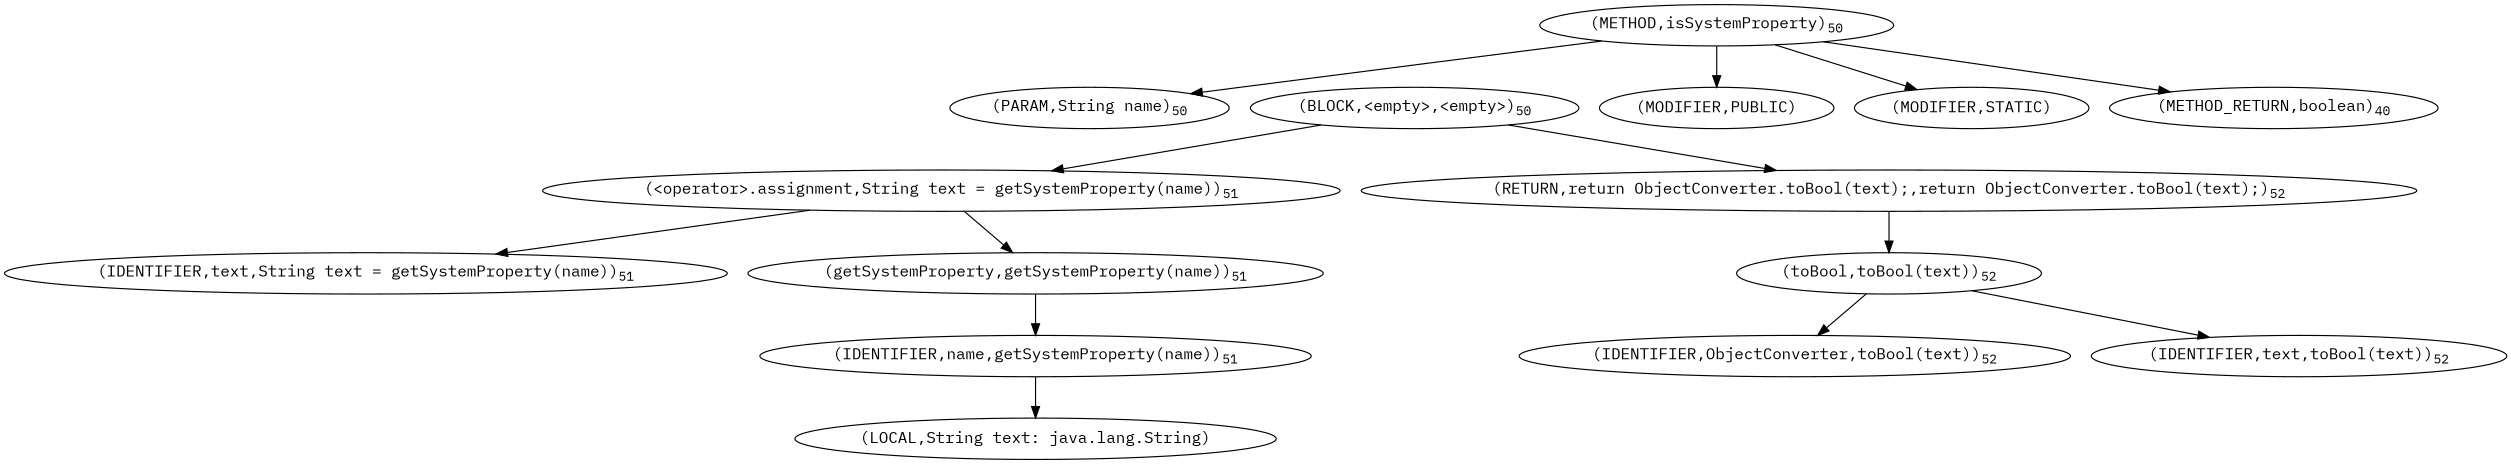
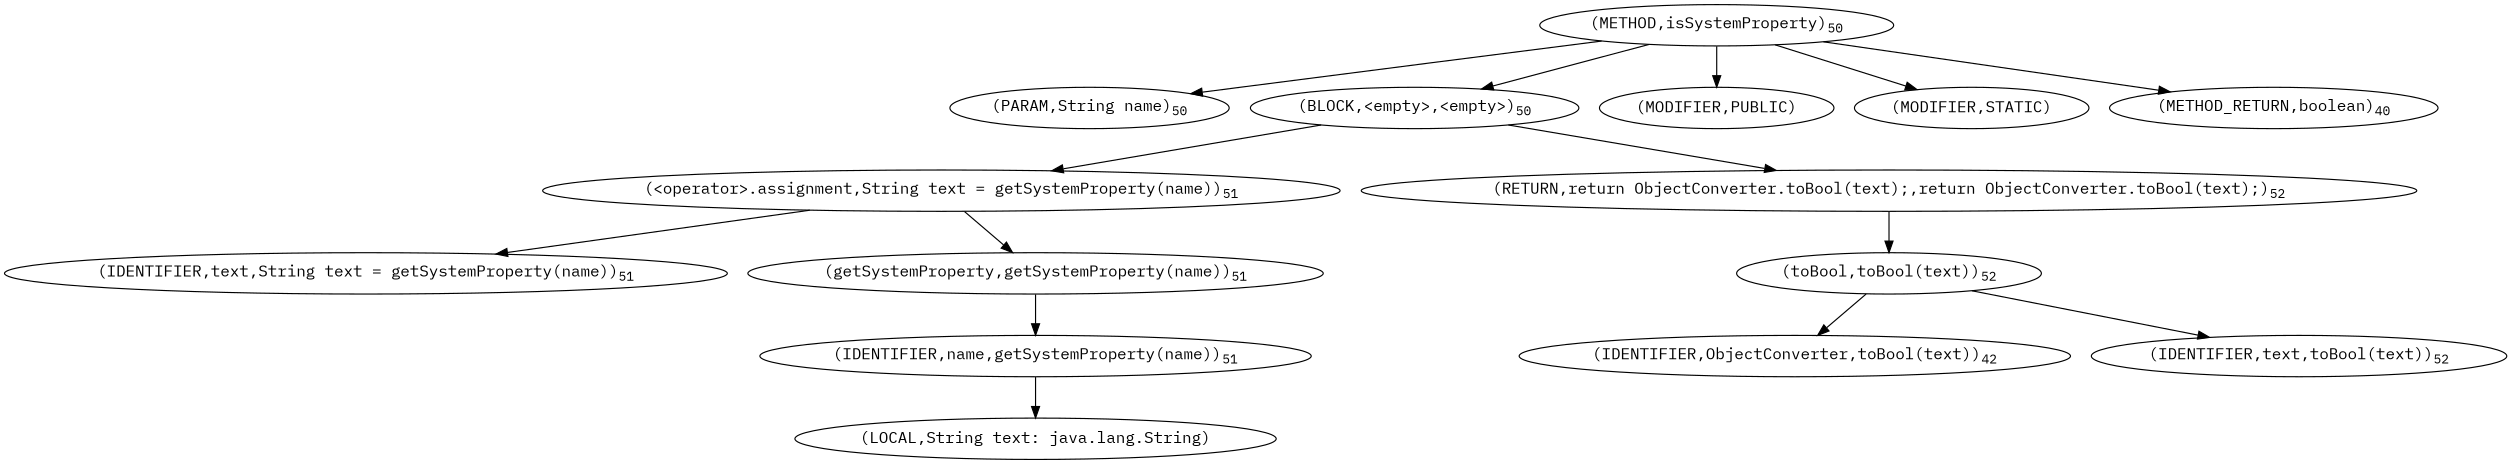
edge "(METHOD,isSystemProperty)" -> "(BLOCK,<empty>,<empty>)": added
node "(IDENTIFIER,ObjectConverter,toBool(text))": text "52" -> "42"
